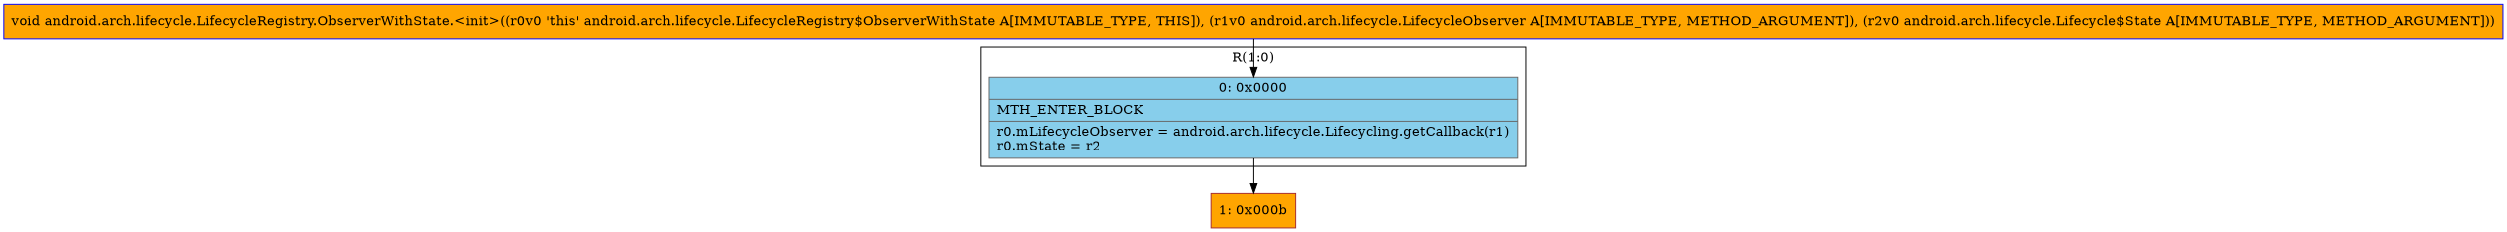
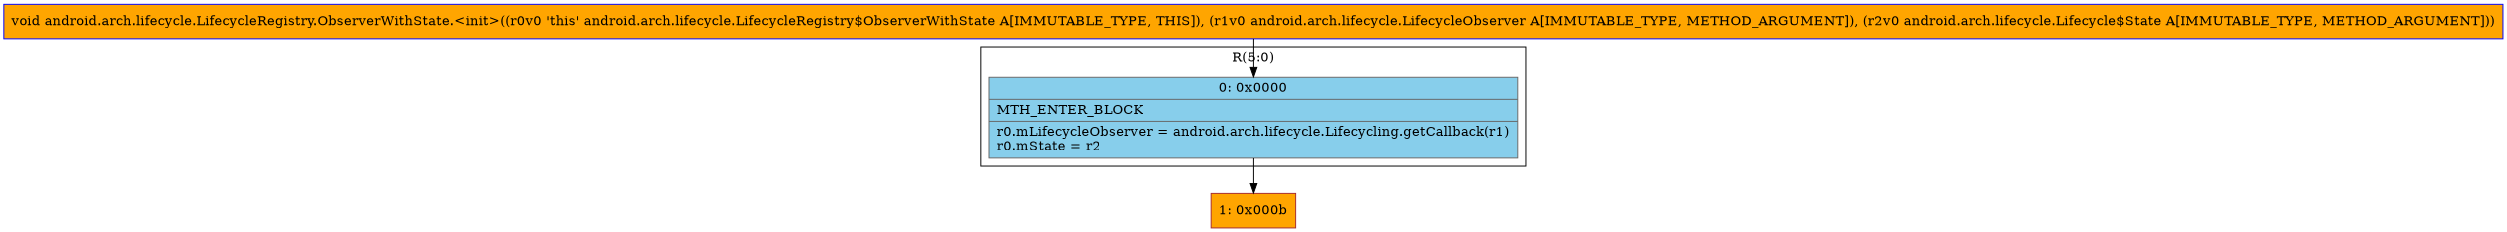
cluster "R(1:0)": label "R(1:0)" -> "R(5:0)"
